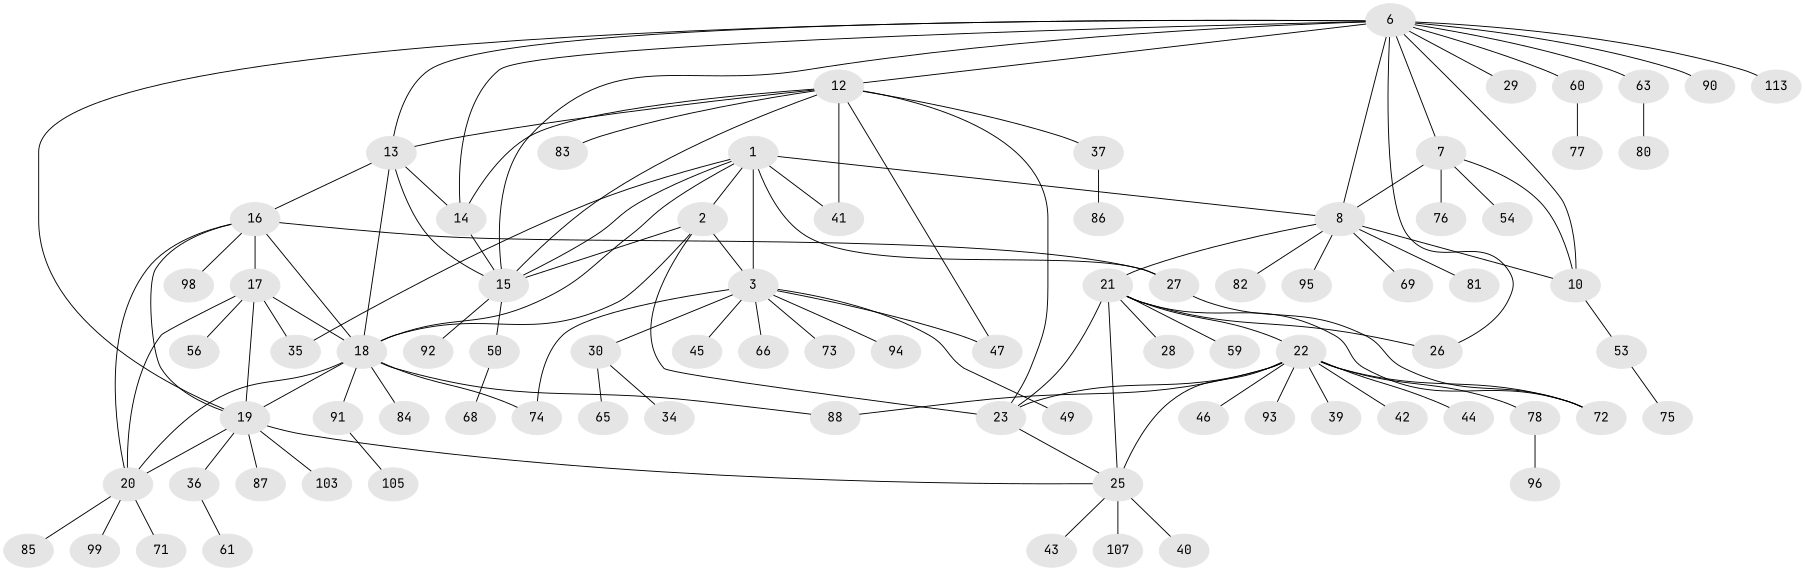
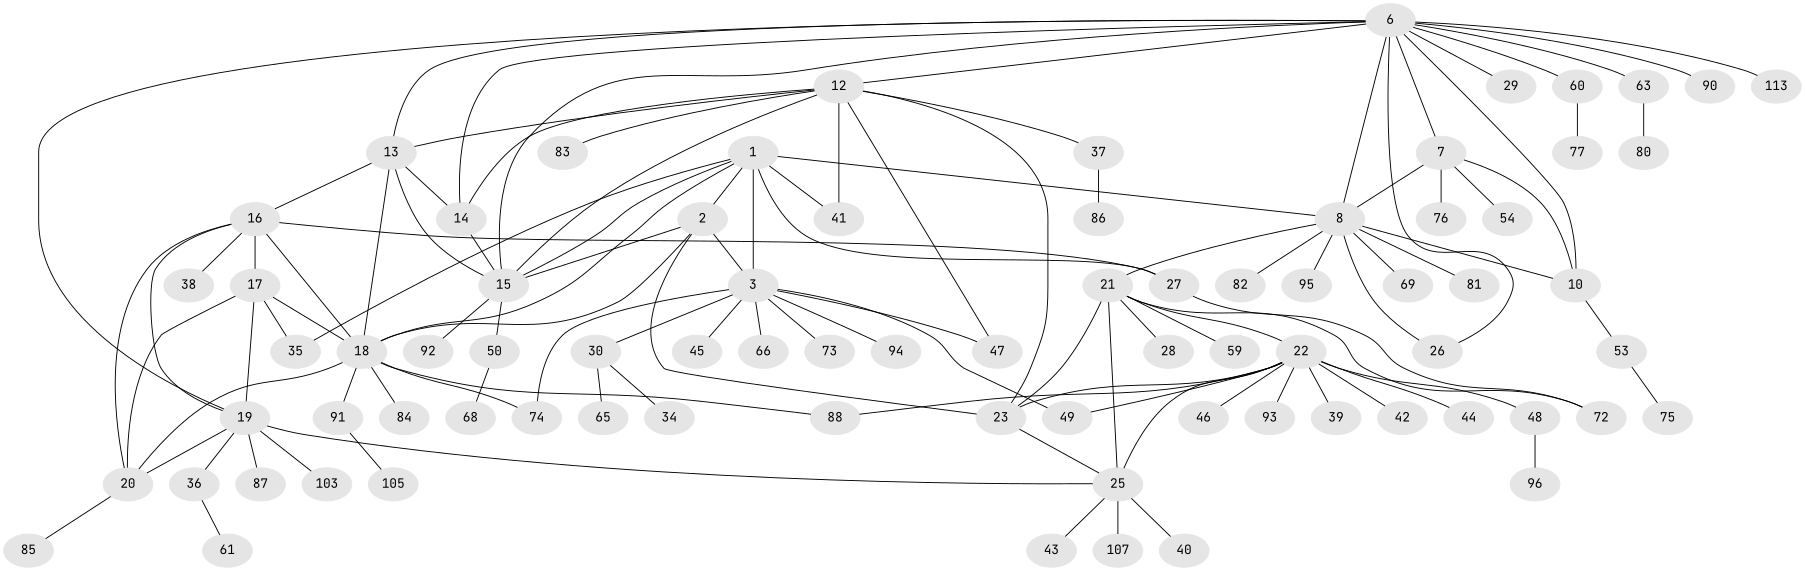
node "98": label "98" -> "38"
edge "21" -- "26": now "8" -- "26"
node "56": removed
edge "22" -- "72": now "22" -- "49"
edge "18" -- "19": removed
node "78": label "78" -> "48"
node "99": removed
node "71": removed
